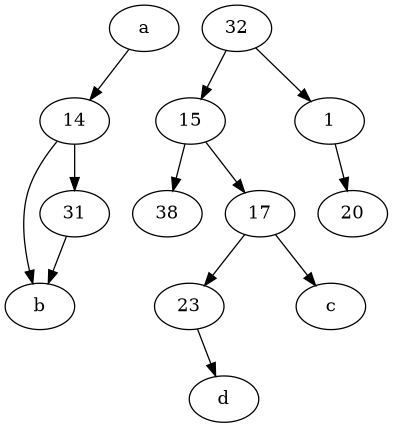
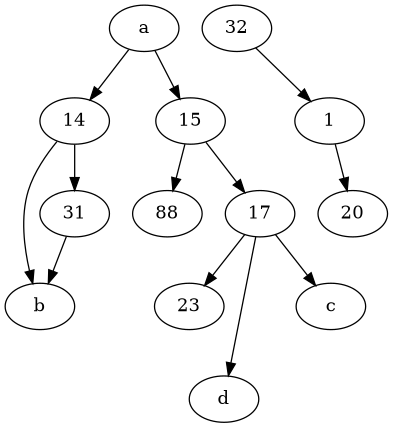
edge "32" -> "15": now "a" -> "15"
node "38": label "38" -> "88"
edge "23" -> "d": now "17" -> "d"
